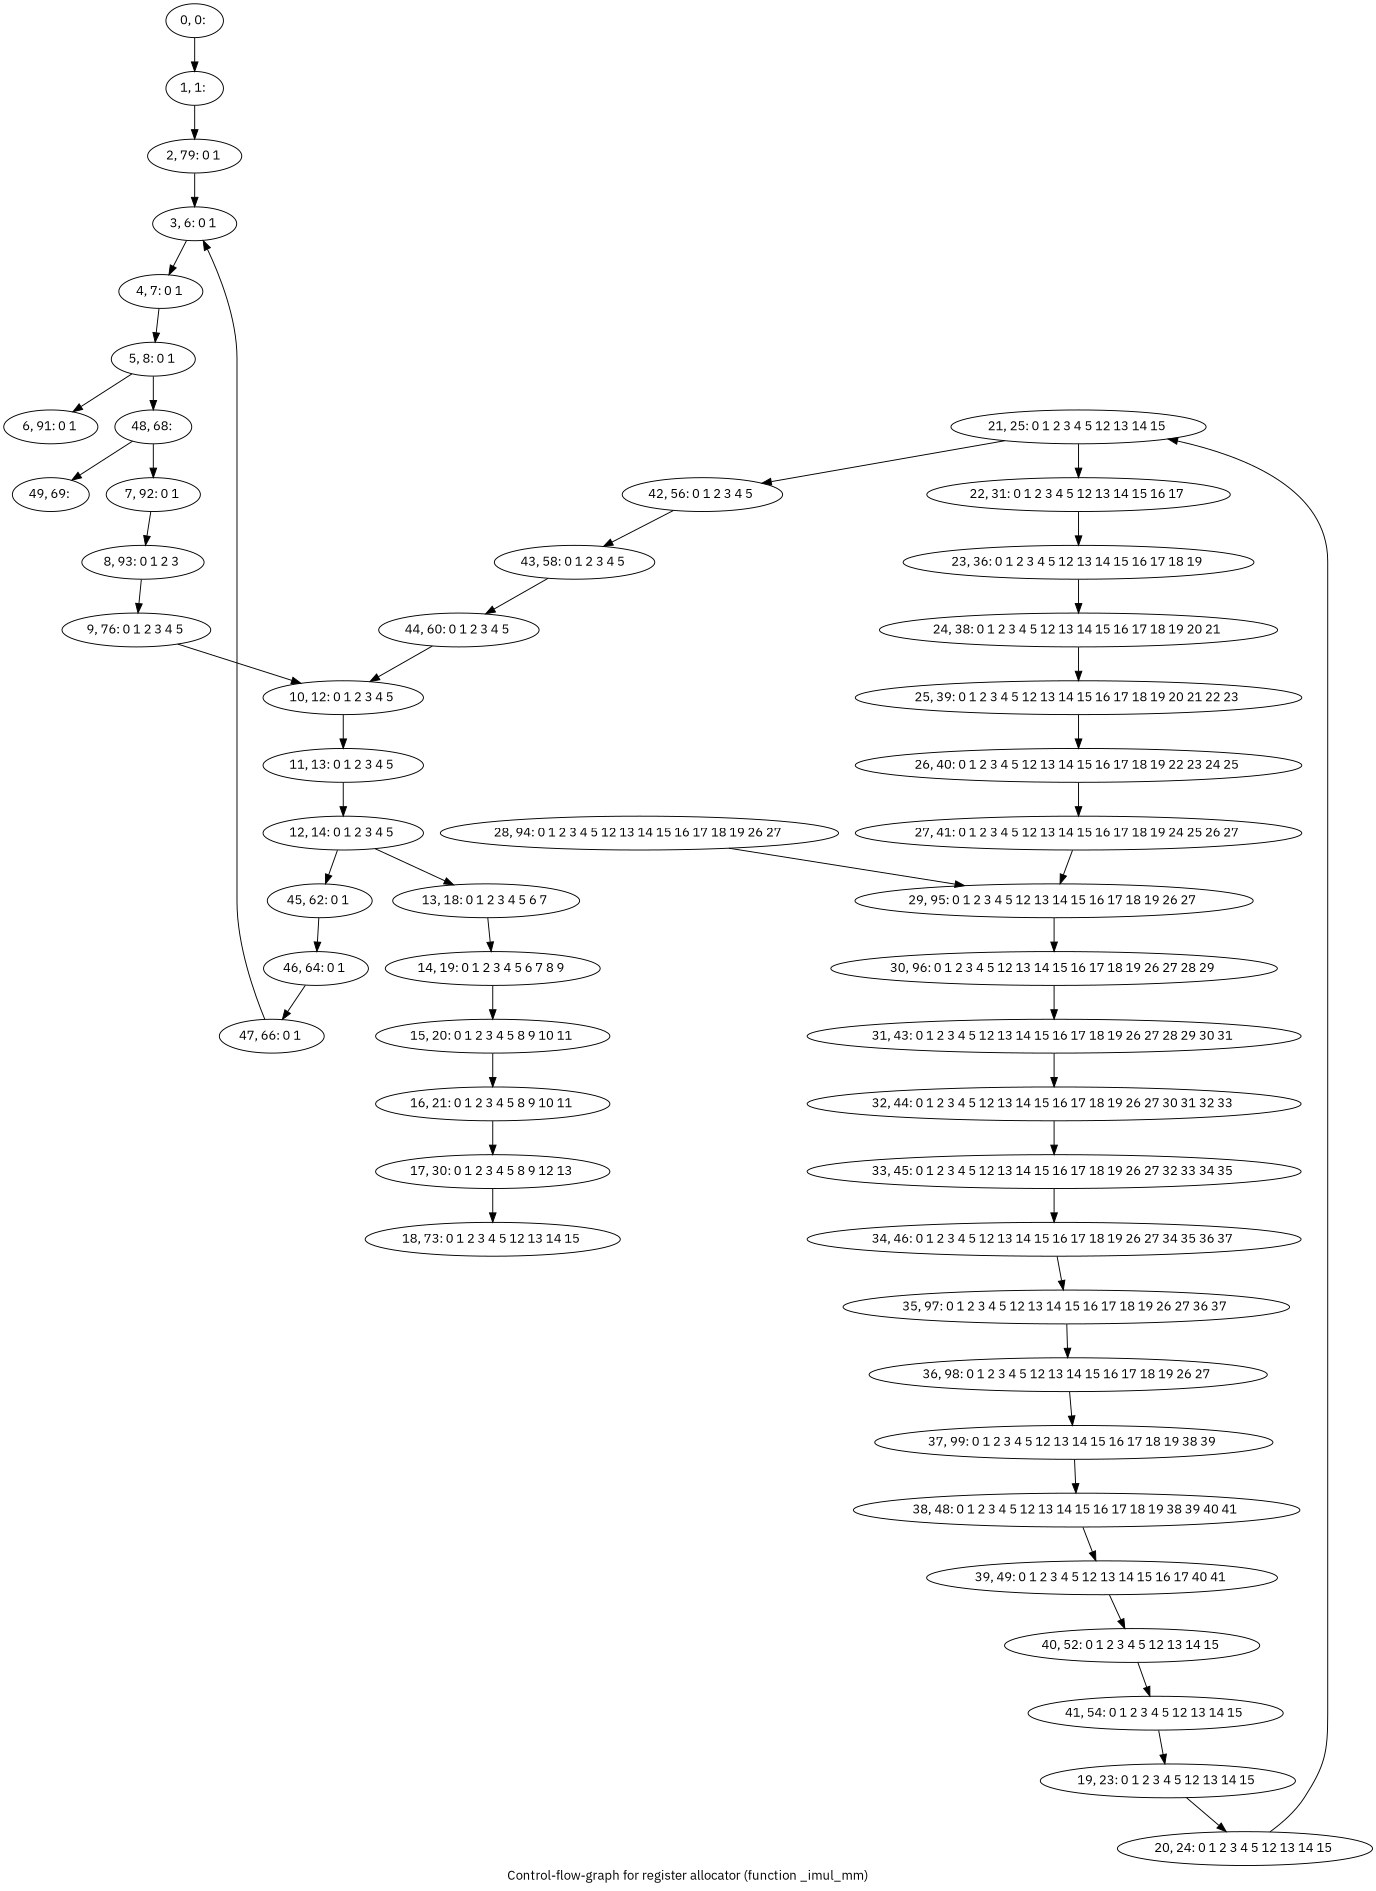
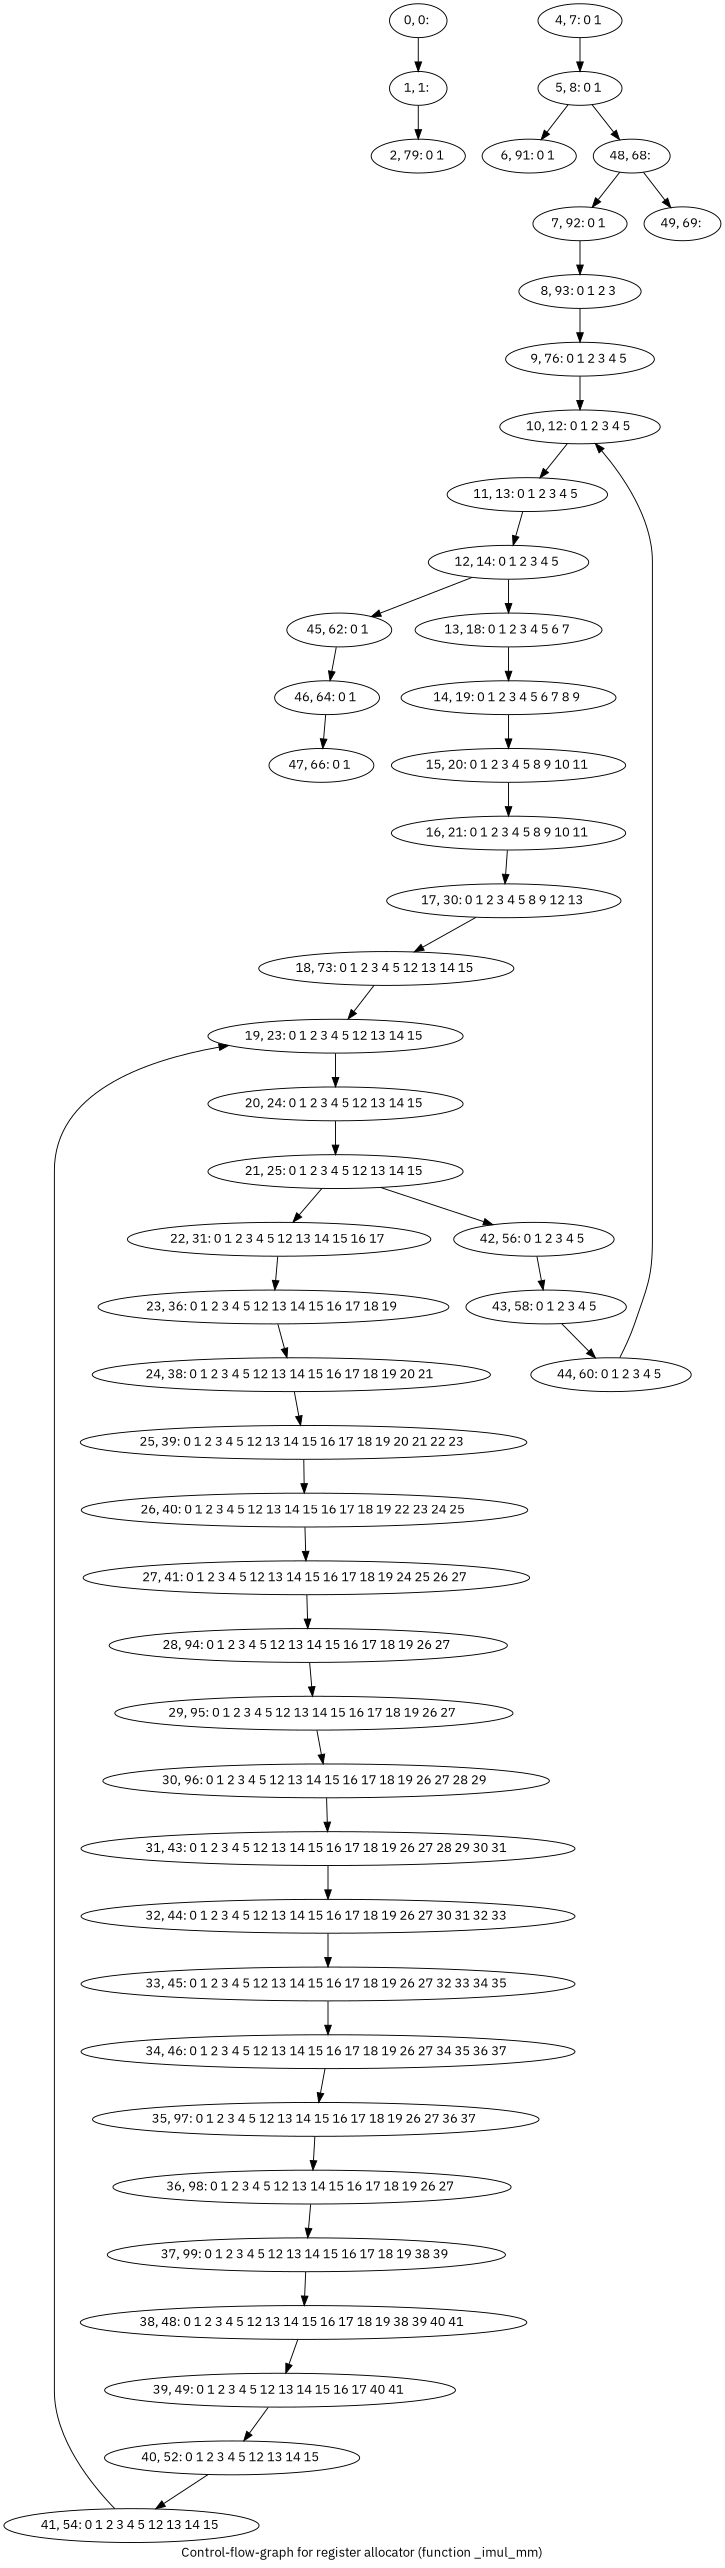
node "3, 6: 0 1": removed
edge "27, 41: 0 1 2 3 4 5 12 13 14 15 16 17 18 19 24 25 26 27" -> "29, 95: 0 1 2 3 4 5 12 13 14 15 16 17 18 19 26 27": now "27, 41: 0 1 2 3 4 5 12 13 14 15 16 17 18 19 24 25 26 27" -> "28, 94: 0 1 2 3 4 5 12 13 14 15 16 17 18 19 26 27"
edge "18, 73: 0 1 2 3 4 5 12 13 14 15" -> "19, 23: 0 1 2 3 4 5 12 13 14 15": added
